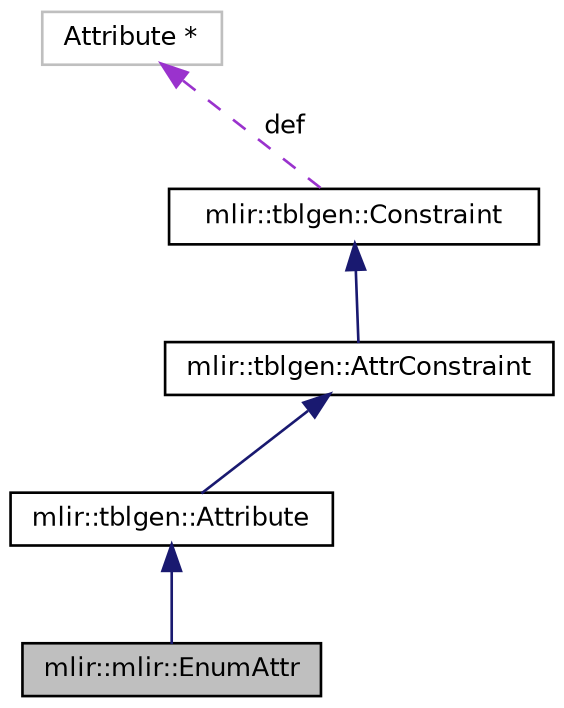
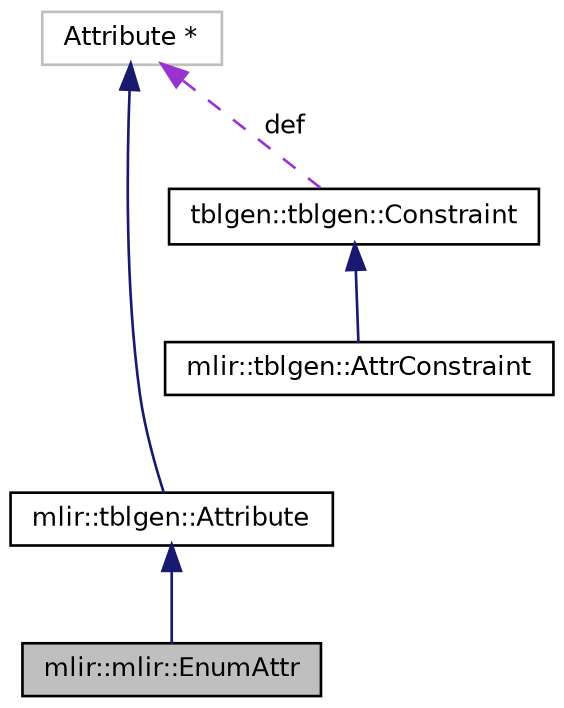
node "mlir::tblgen::Constraint": label "mlir::tblgen::Constraint" -> "tblgen::tblgen::Constraint"
edge "mlir::tblgen::Attribute" -> "mlir::tblgen::AttrConstraint": now "mlir::tblgen::Attribute" -> "Attribute *"
